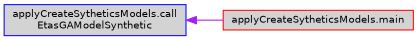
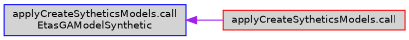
node "applyCreateSytheticsModels.main": label "applyCreateSytheticsModels.main" -> "applyCreateSytheticsModels.call"
